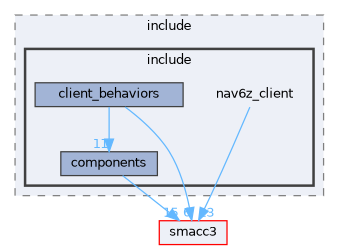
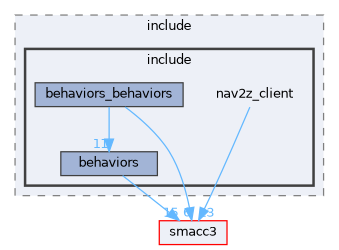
node "client_behaviors": label "client_behaviors" -> "behaviors_behaviors"
node "nav6z_client": label "nav6z_client" -> "nav2z_client"
node "components": label "components" -> "behaviors"
